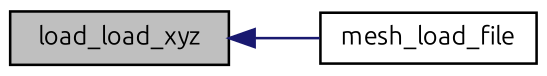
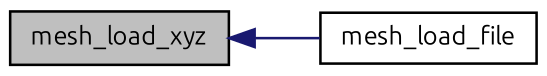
node "load_load_xyz": label "load_load_xyz" -> "mesh_load_xyz"
